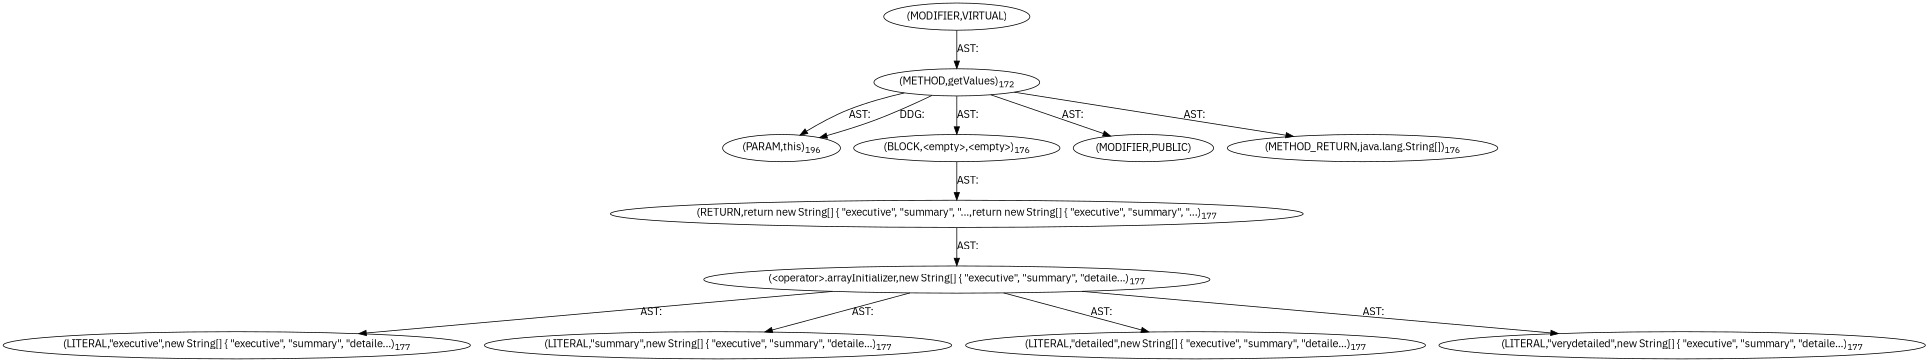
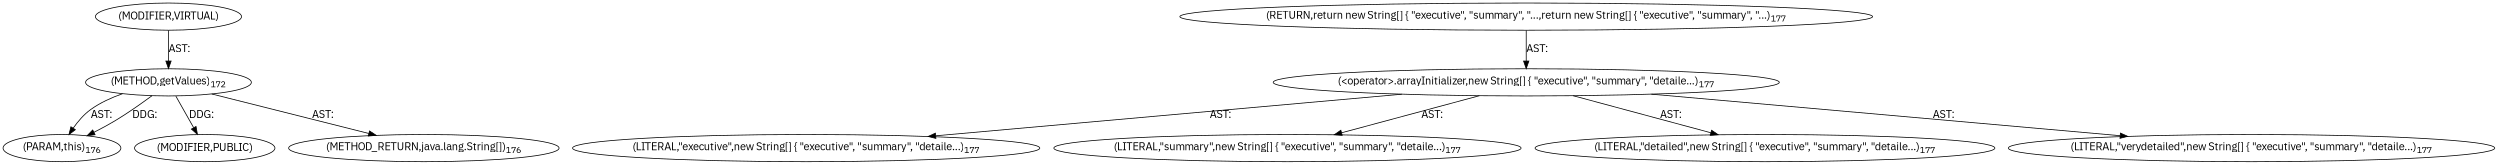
edge "(METHOD,getValues)" -> "(MODIFIER,PUBLIC)": label "AST: " -> "DDG: "
node "(PARAM,this)": text "196" -> "176"
node "(BLOCK,<empty>,<empty>)": removed
